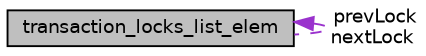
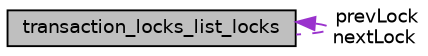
node "transaction_locks_list_elem": label "transaction_locks_list_elem" -> "transaction_locks_list_locks"
